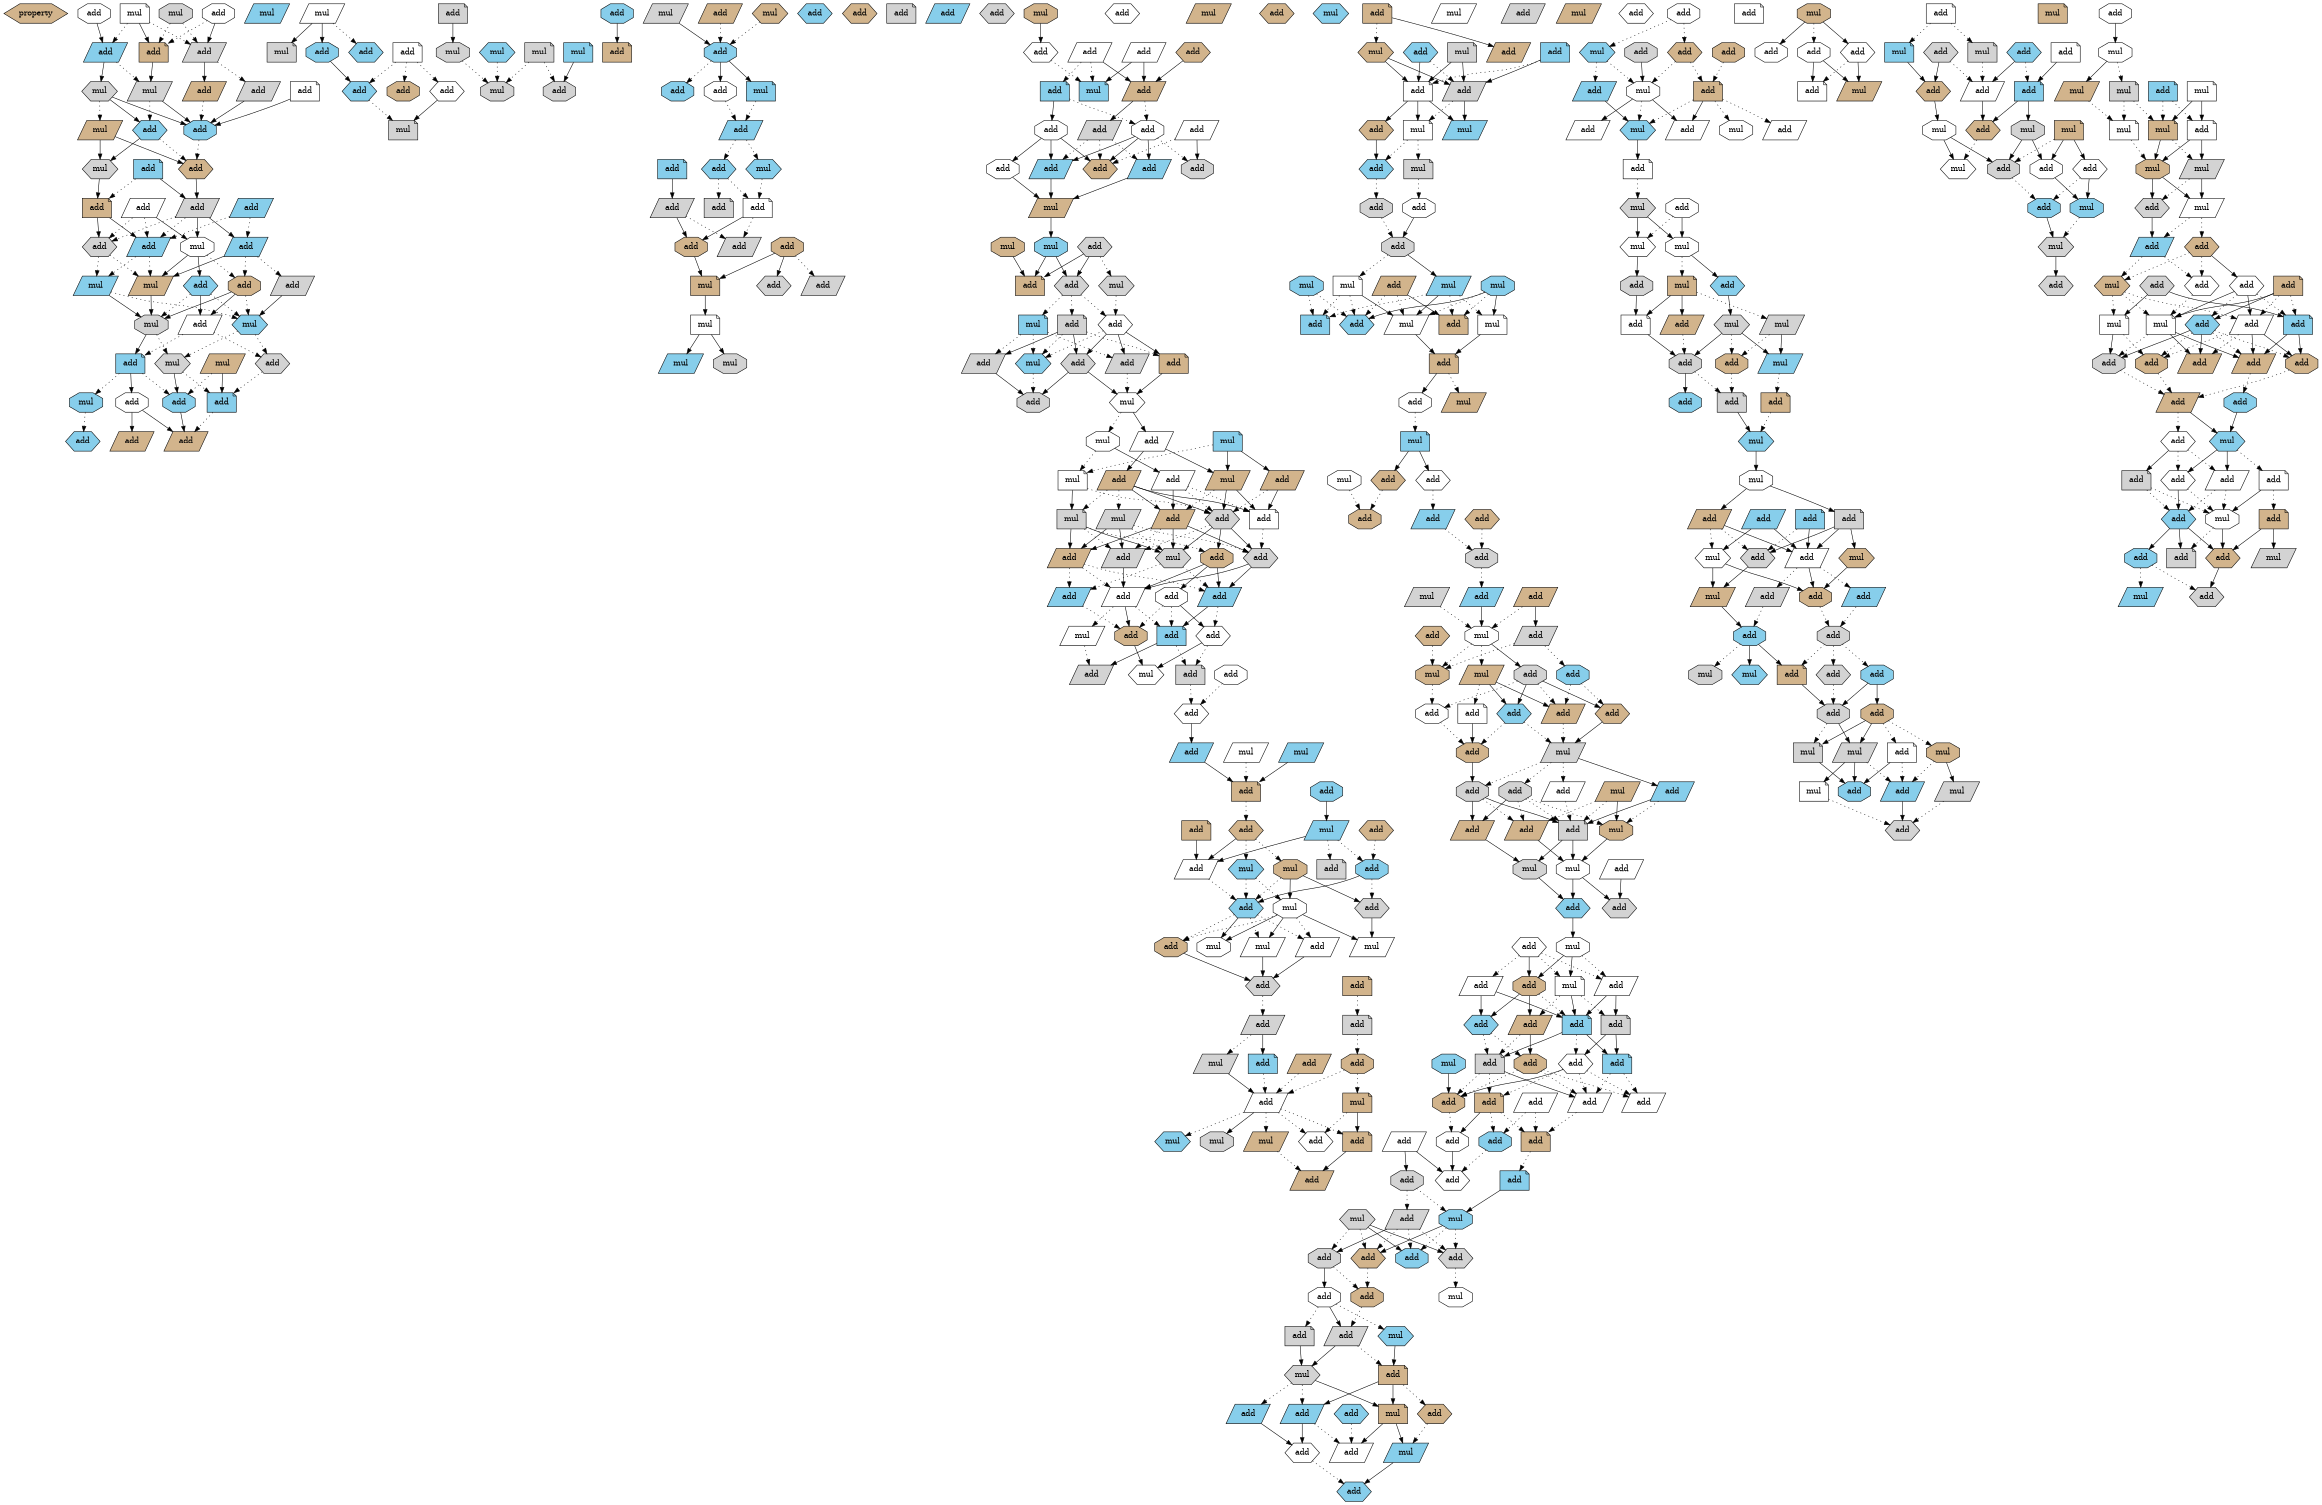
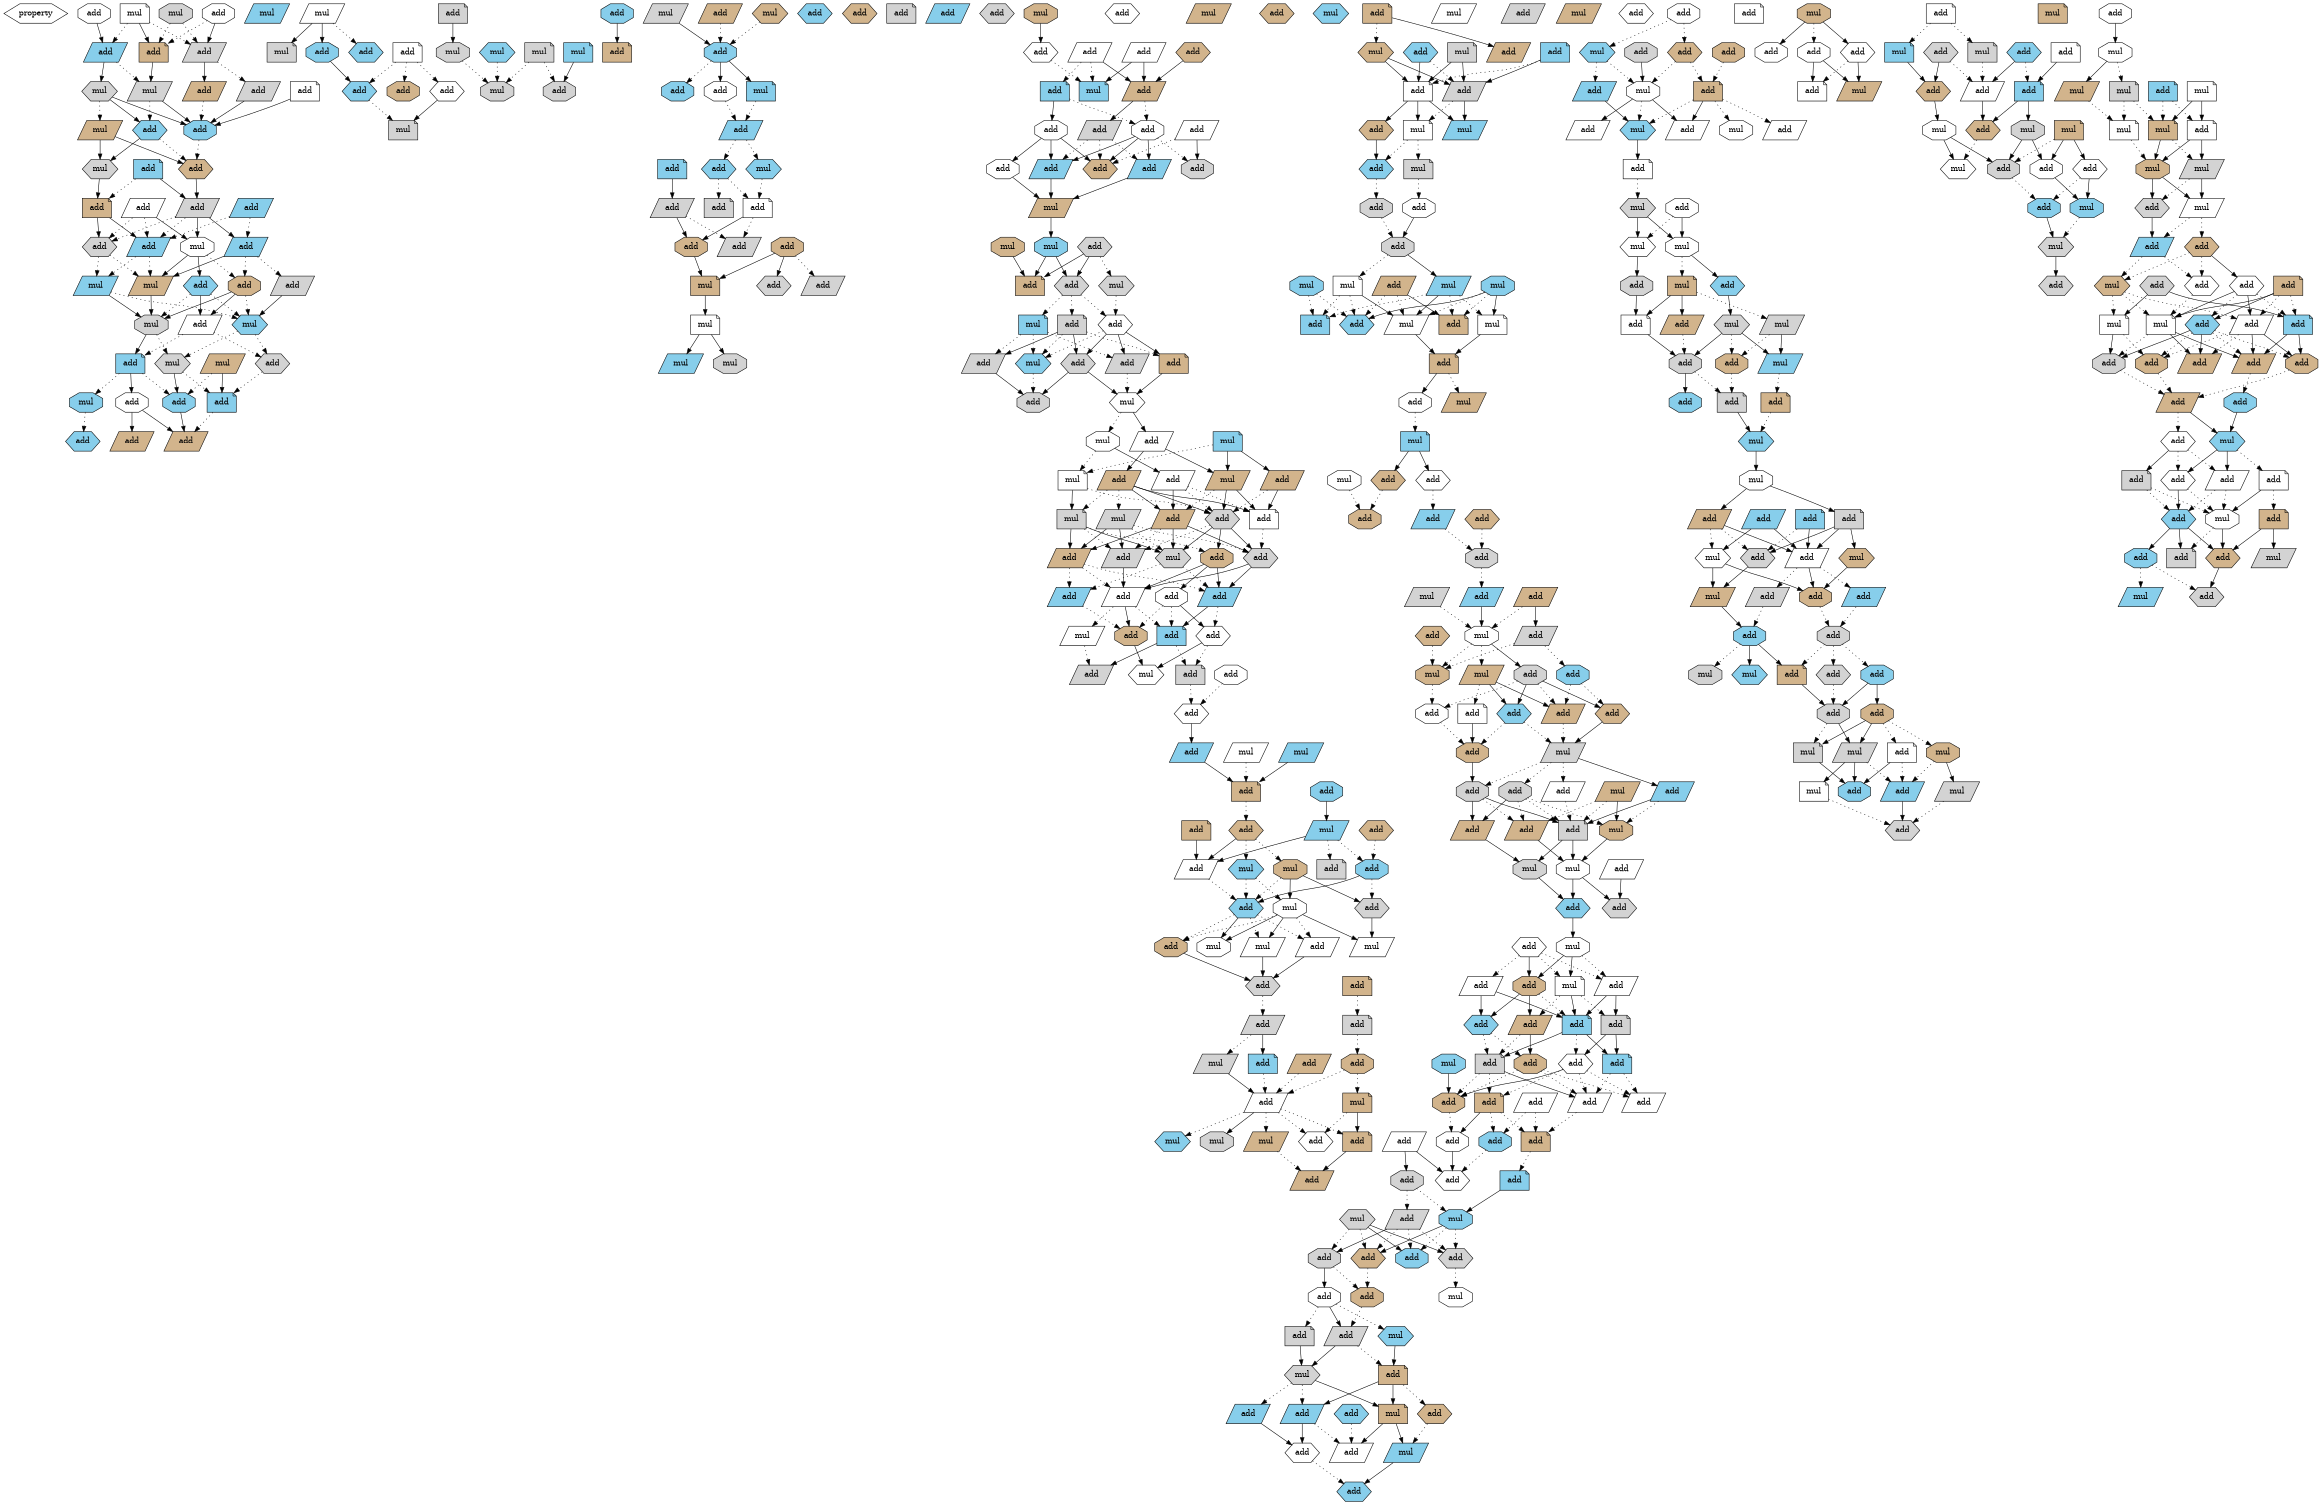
node "property": fillcolor tan -> white
